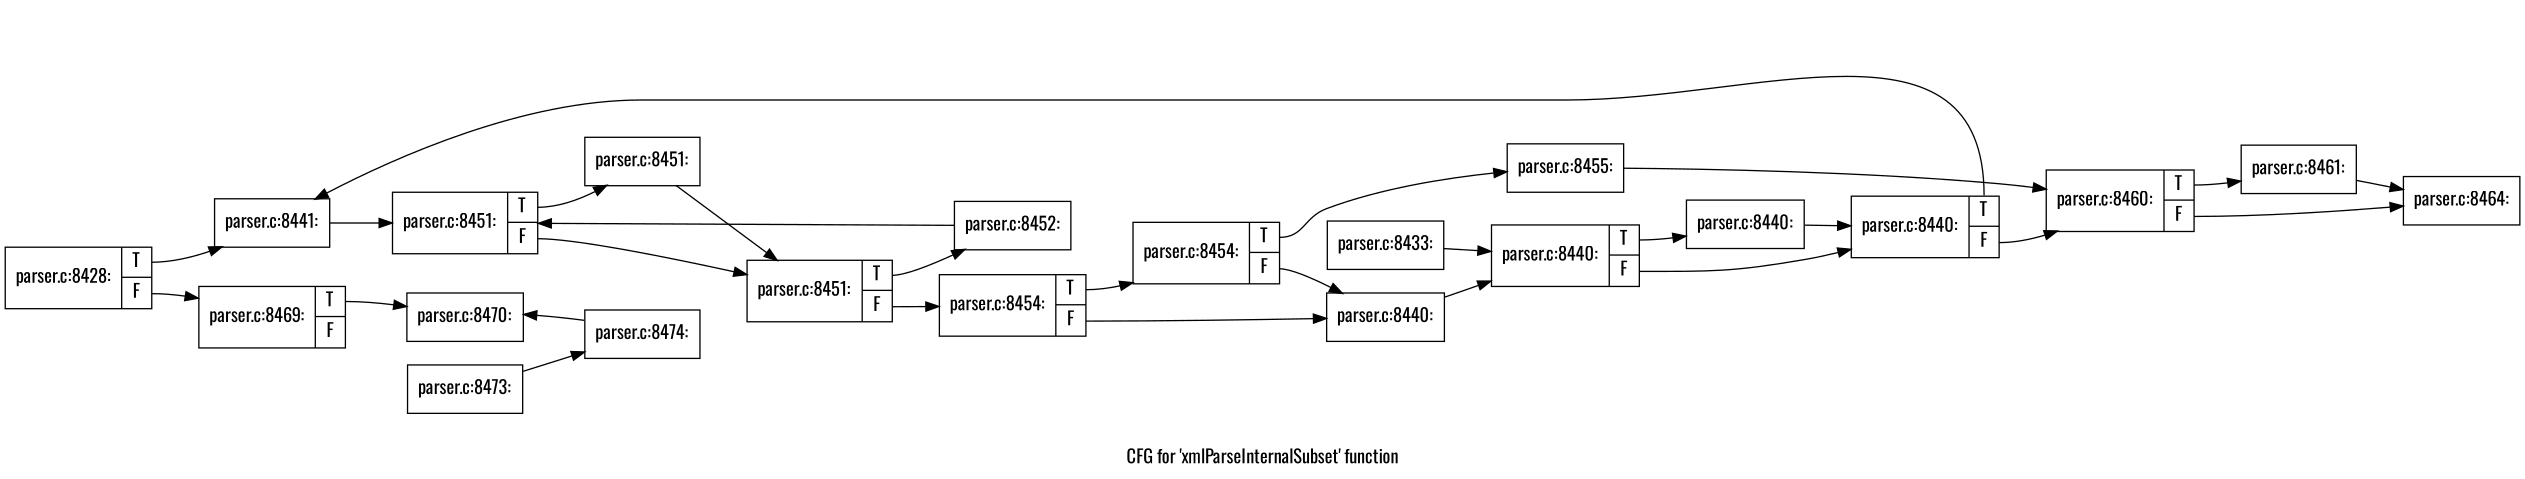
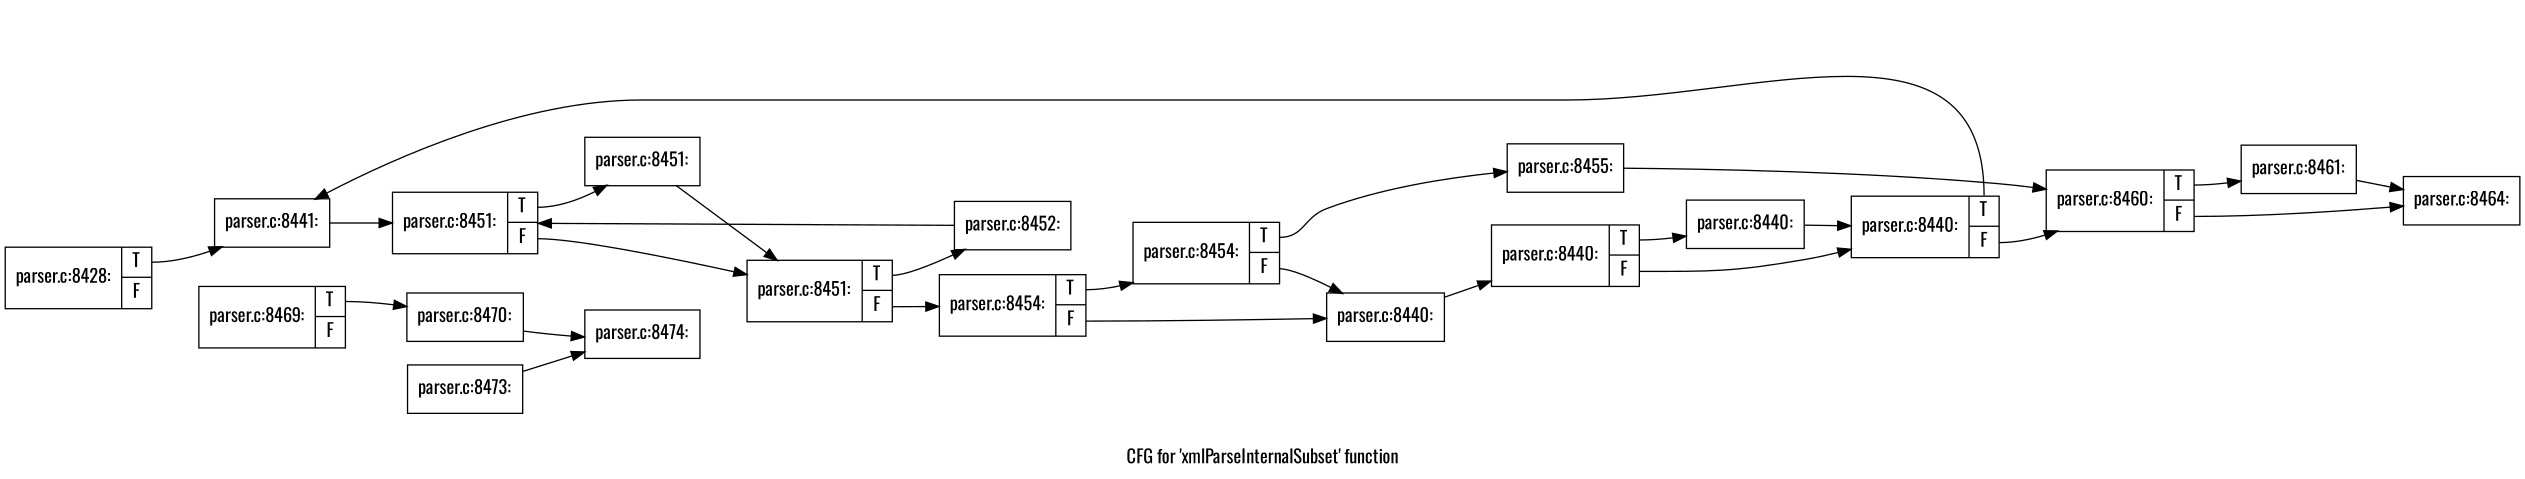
node "parser.c:8433:": removed
edge "parser.c:8428:" -> "parser.c:8469:": removed
edge "parser.c:8474:" -> "parser.c:8470:": reversed
